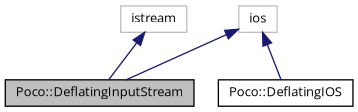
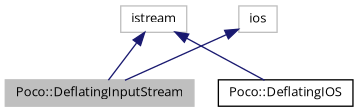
edge "Poco::DeflatingIOS" -> "ios": now "Poco::DeflatingIOS" -> "istream"
node "Poco::DeflatingInputStream": color black -> grey75
